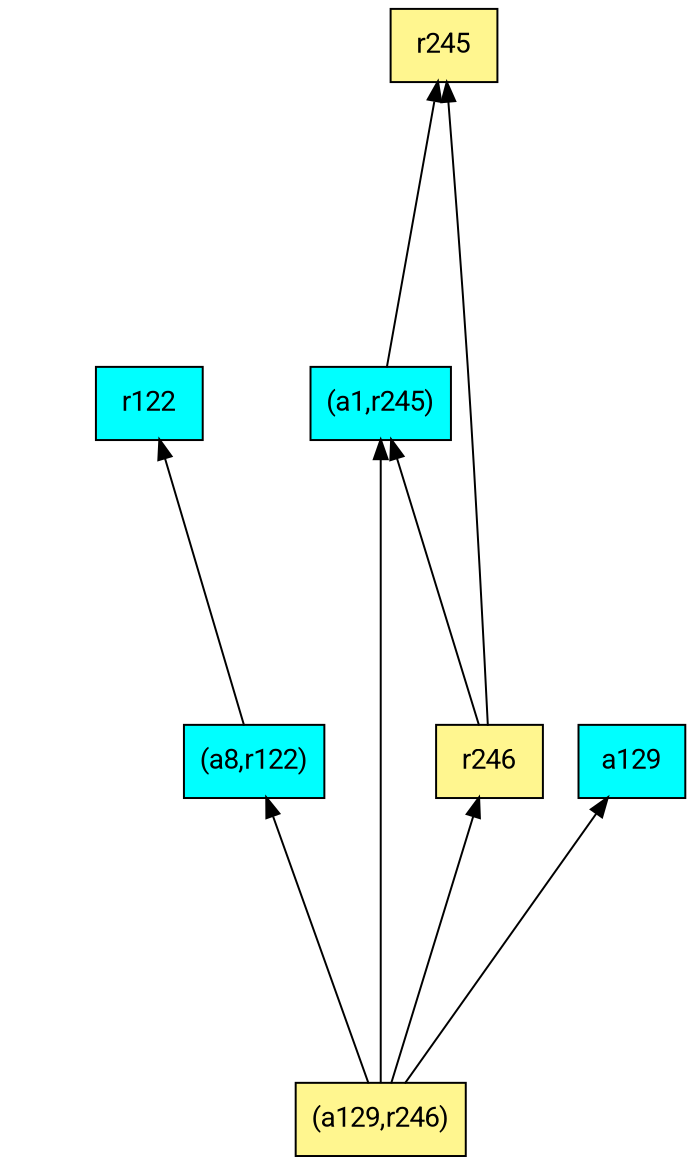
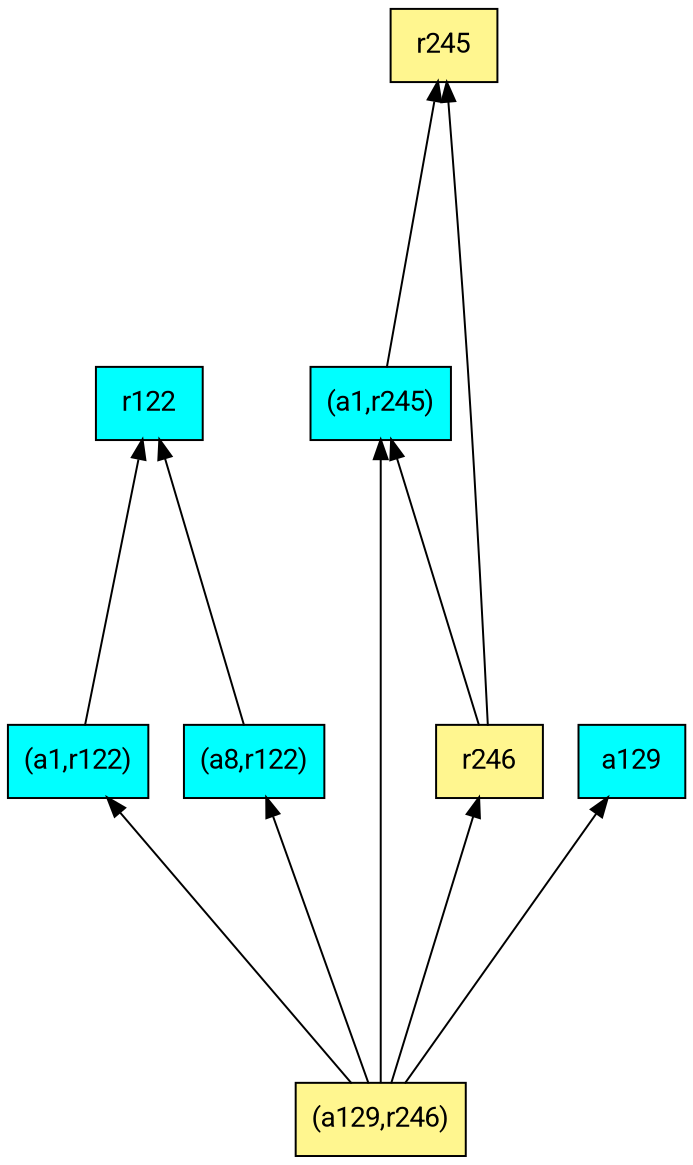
node "(a1,r122)": added
